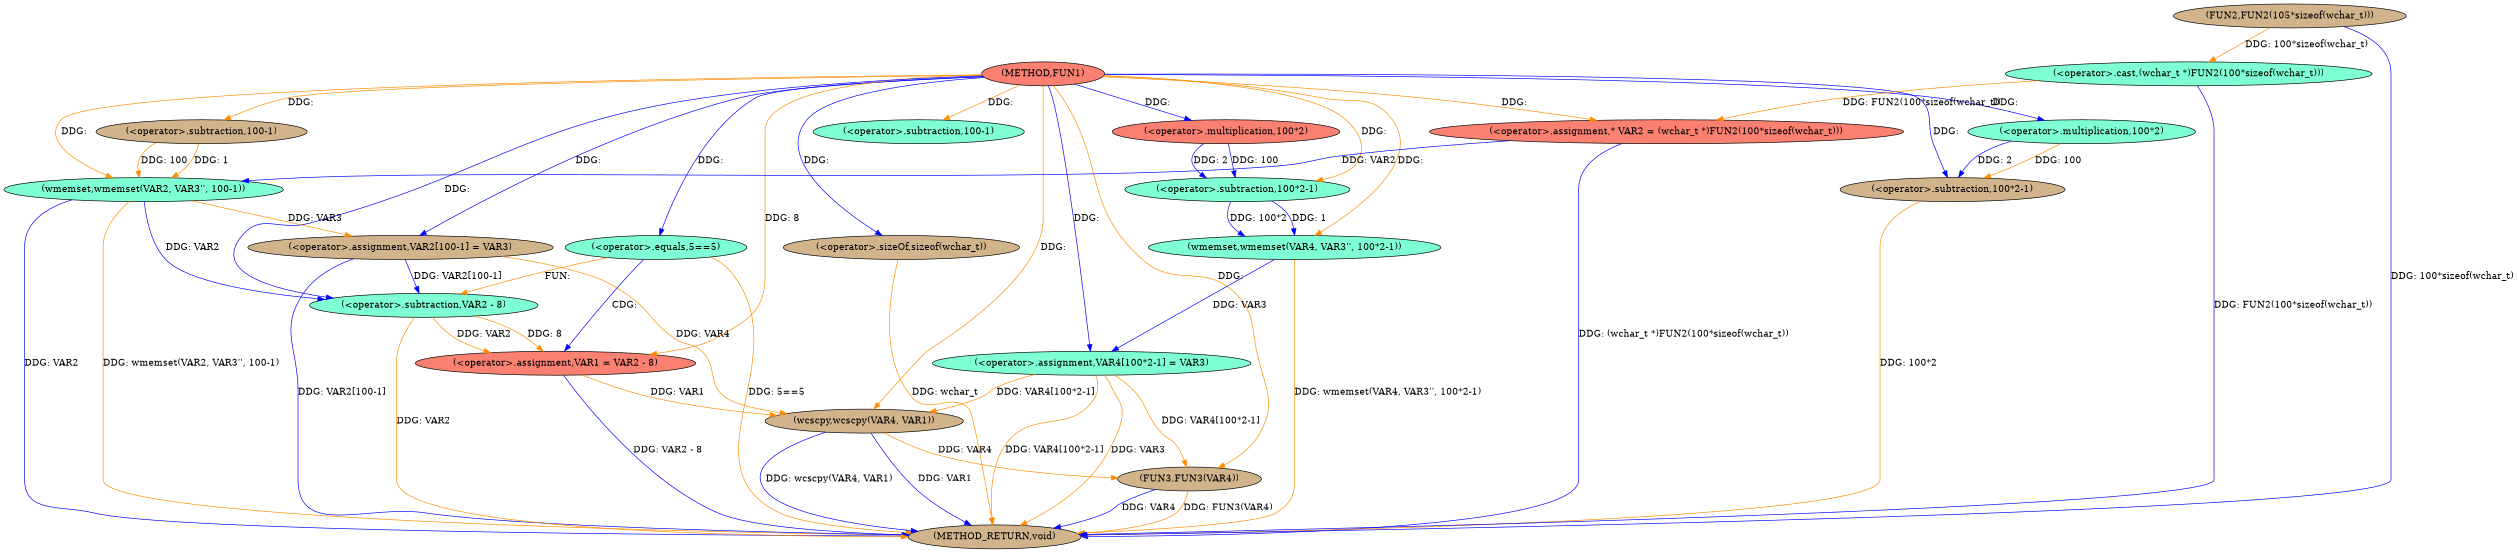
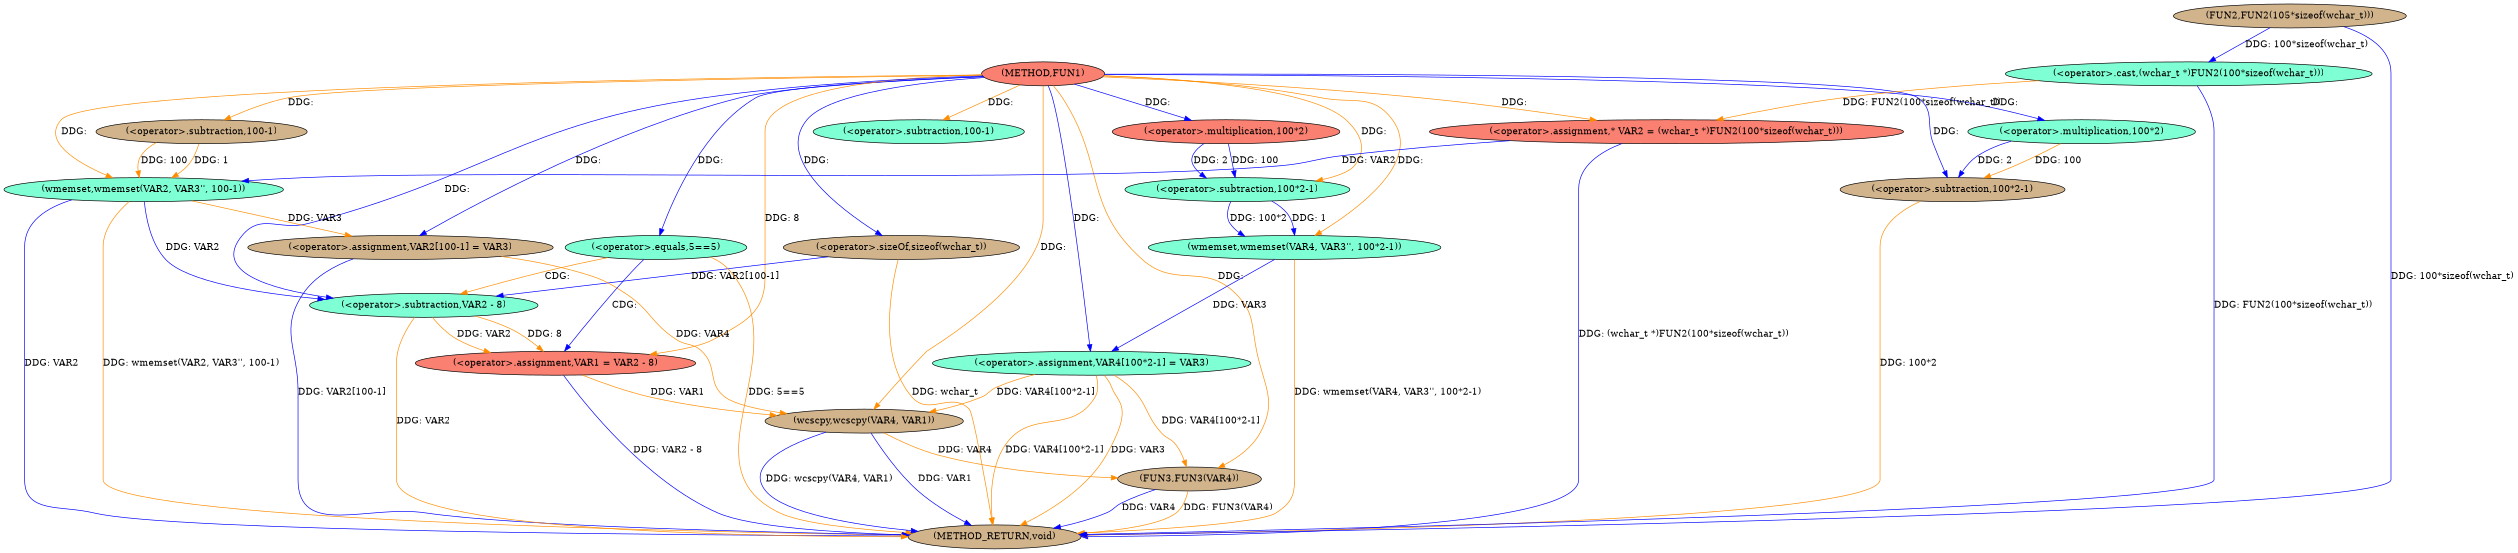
edge "(FUN2,FUN2(105*sizeof(wchar_t)))" -> "(<operator>.cast,(wchar_t *)FUN2(100*sizeof(wchar_t)))": color darkorange -> blue
edge "(<operator>.assignment,VAR2[100-1] = VAR3)" -> "(<operator>.subtraction,VAR2 - 8)": now "(<operator>.sizeOf,sizeof(wchar_t))" -> "(<operator>.subtraction,VAR2 - 8)"
edge "(<operator>.equals,5==5)" -> "(<operator>.subtraction,VAR2 - 8)": label "FUN: " -> "CDG: "
